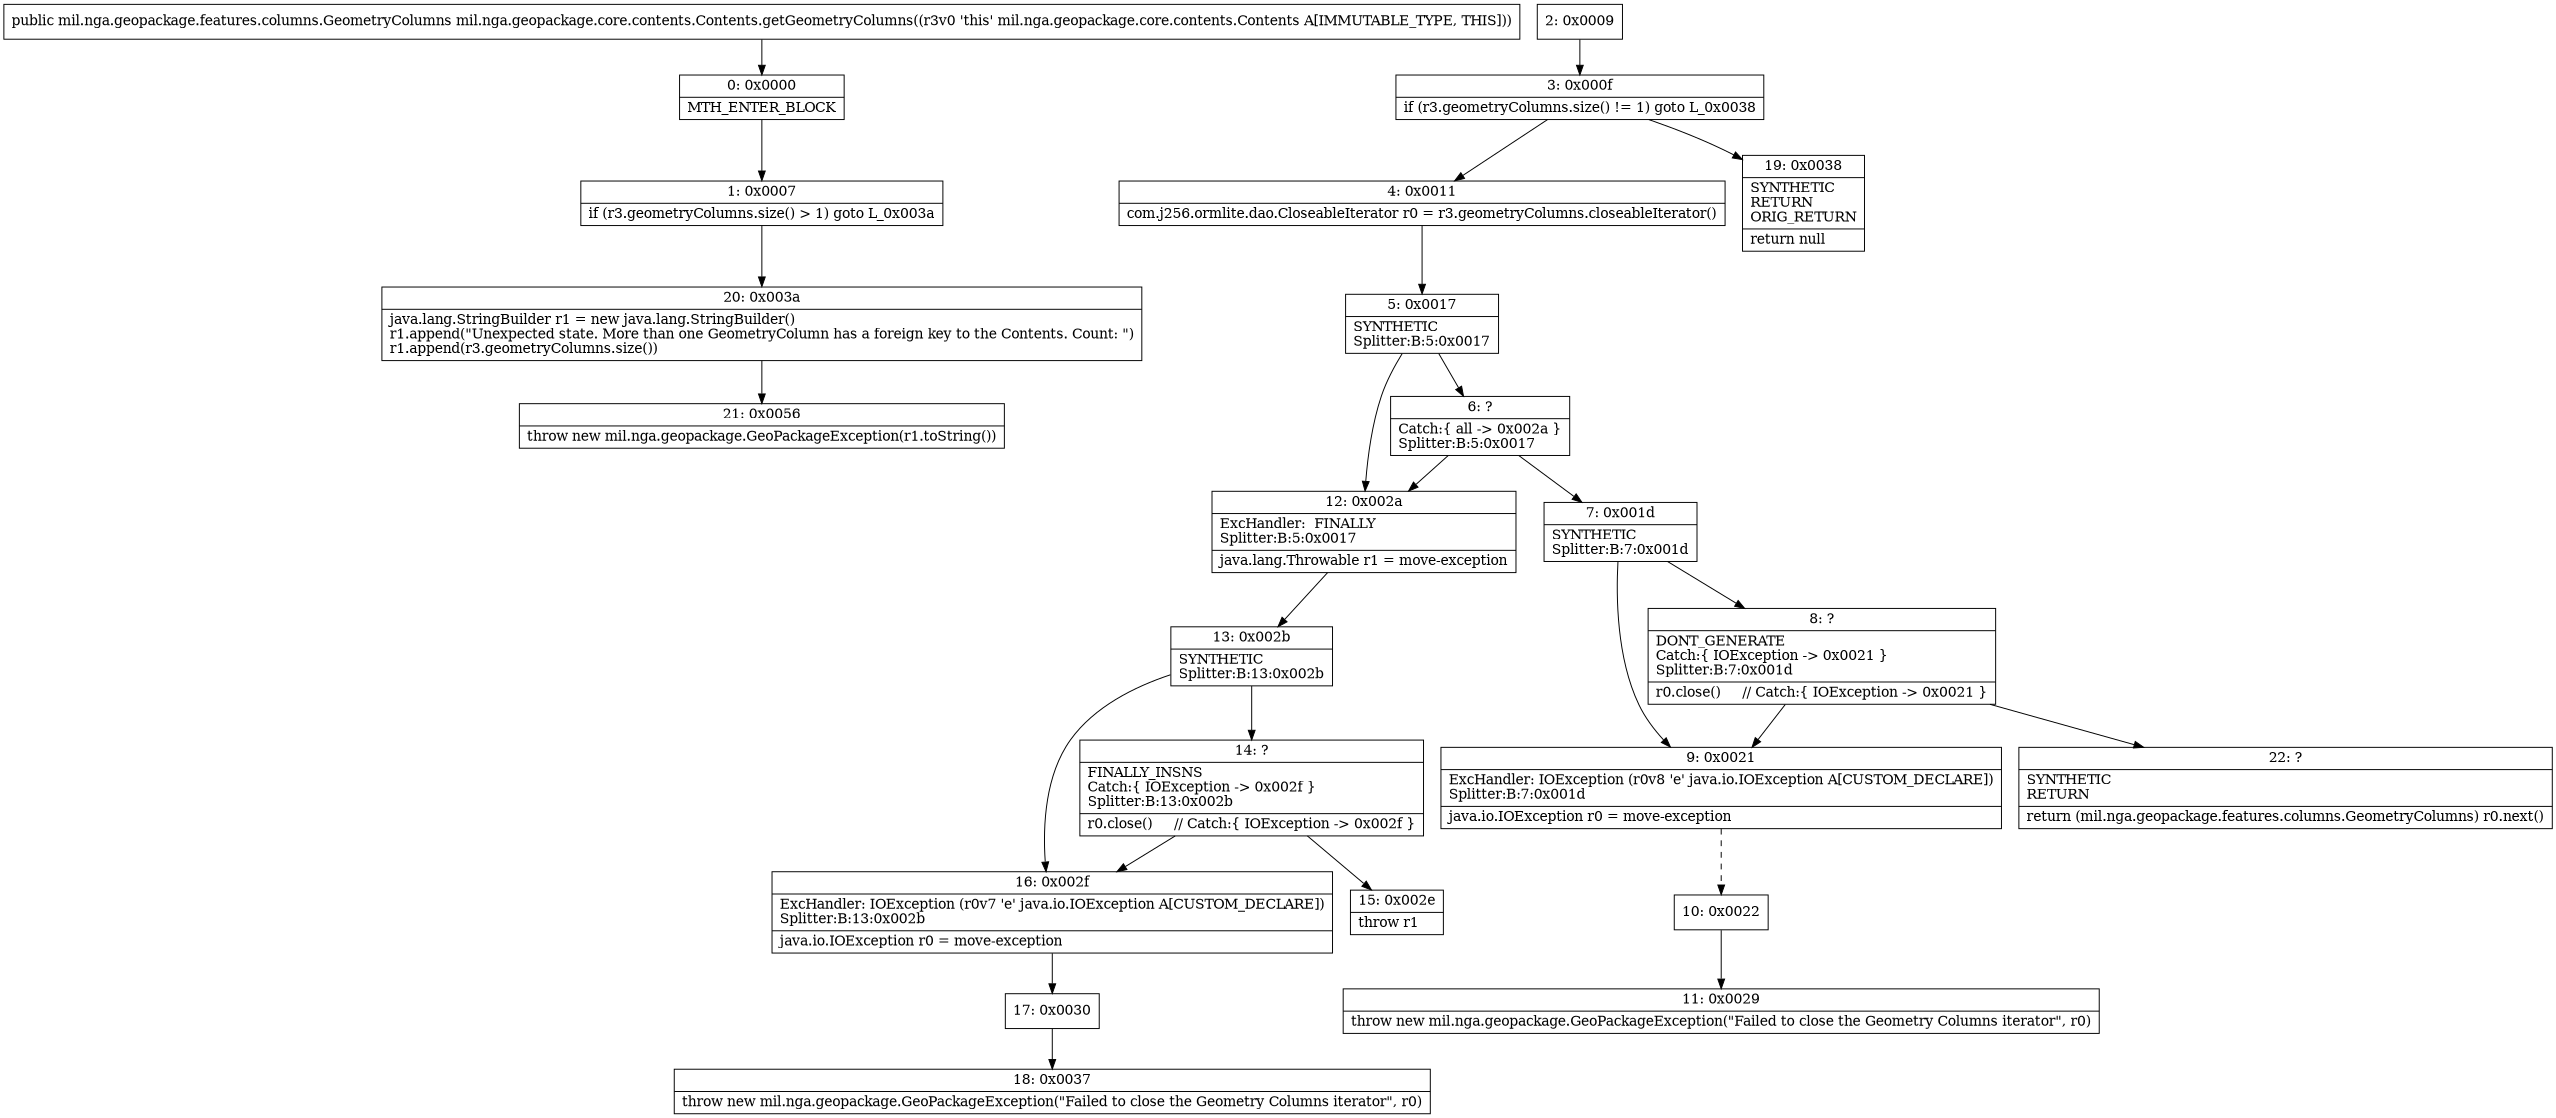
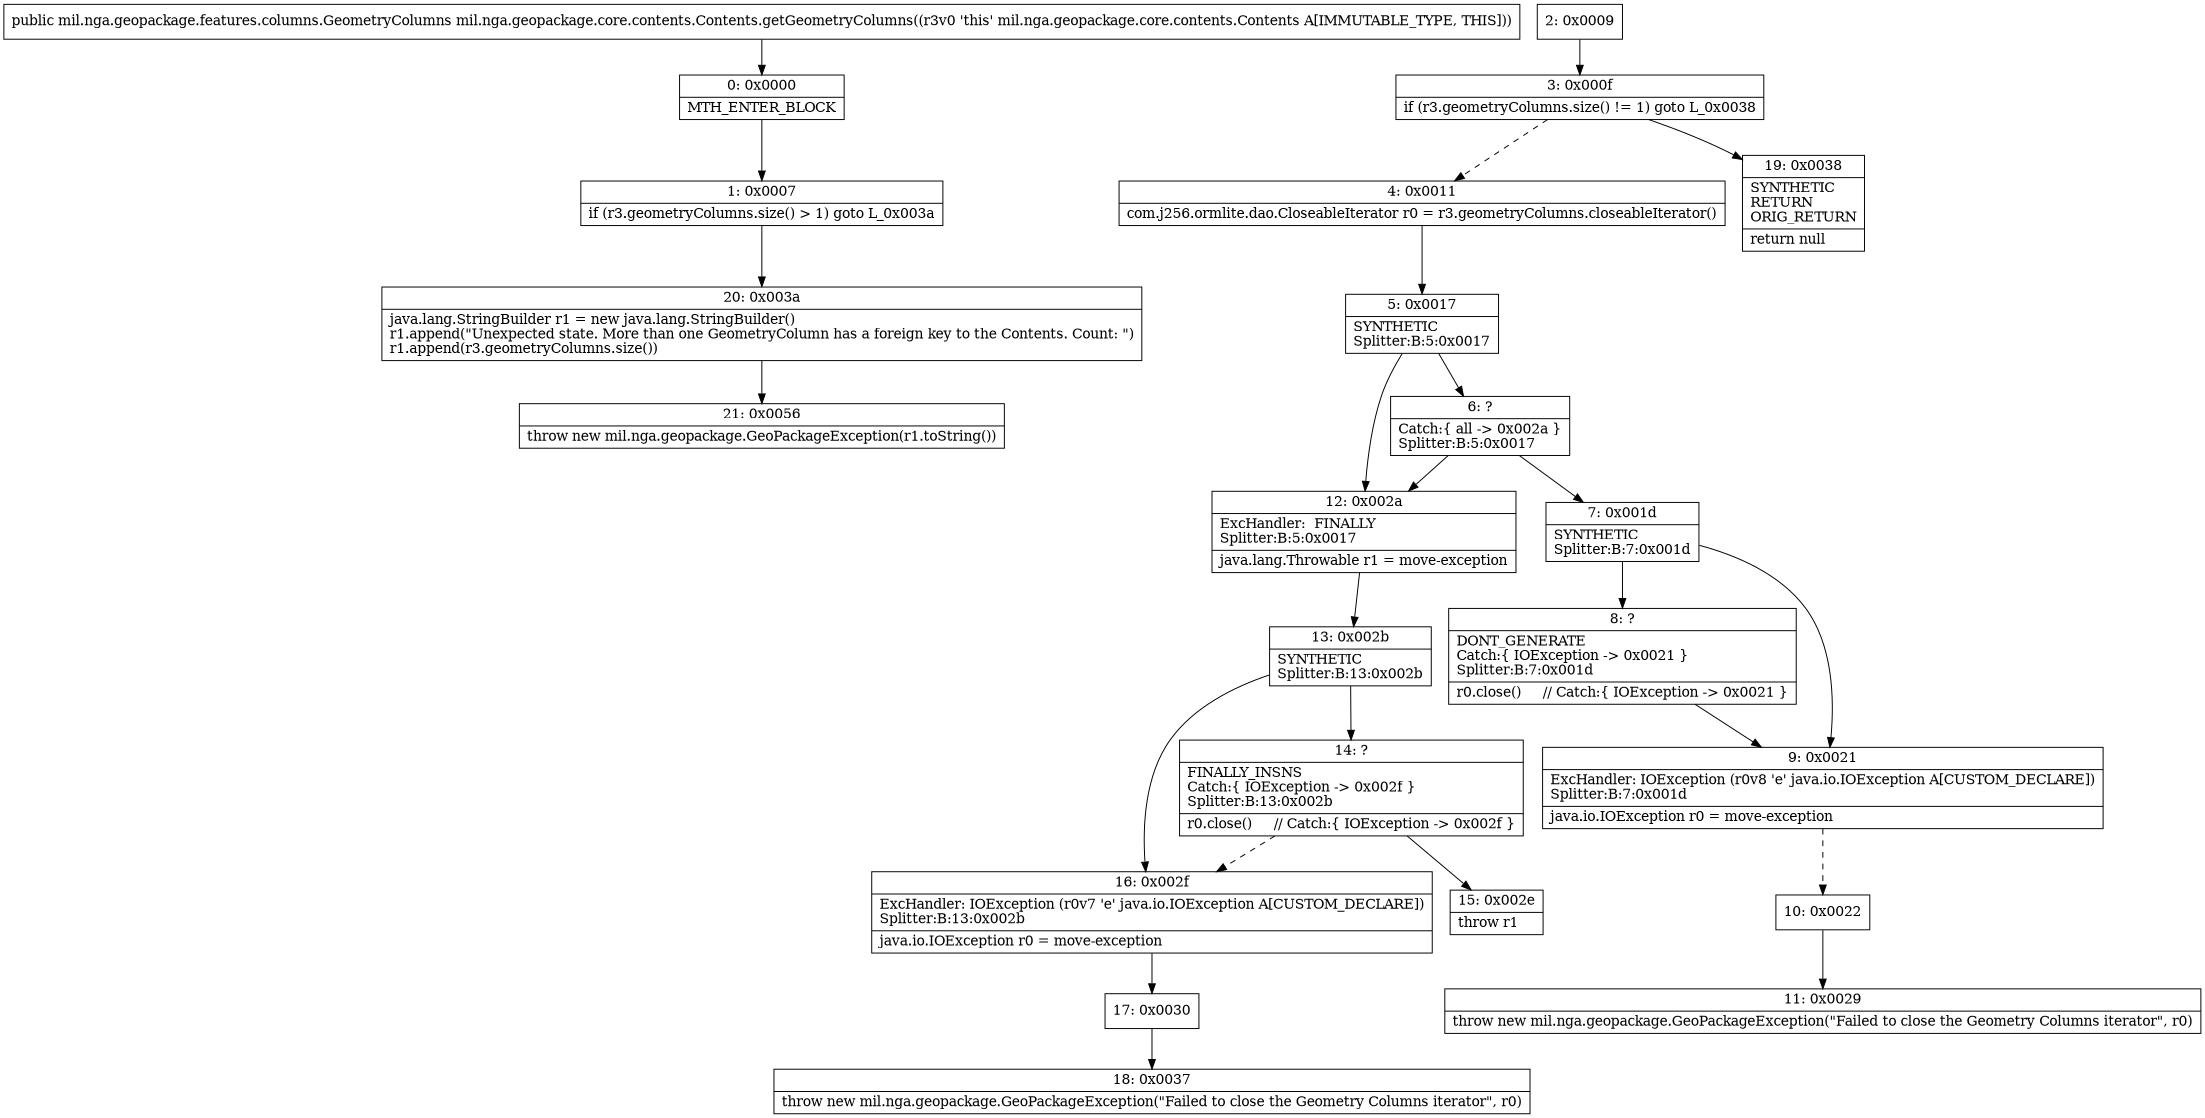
edge "3: 0x000f" -> "4: 0x0011": style solid -> dashed
node "22: ?": removed
edge "14: ?" -> "16: 0x002f": style solid -> dashed
